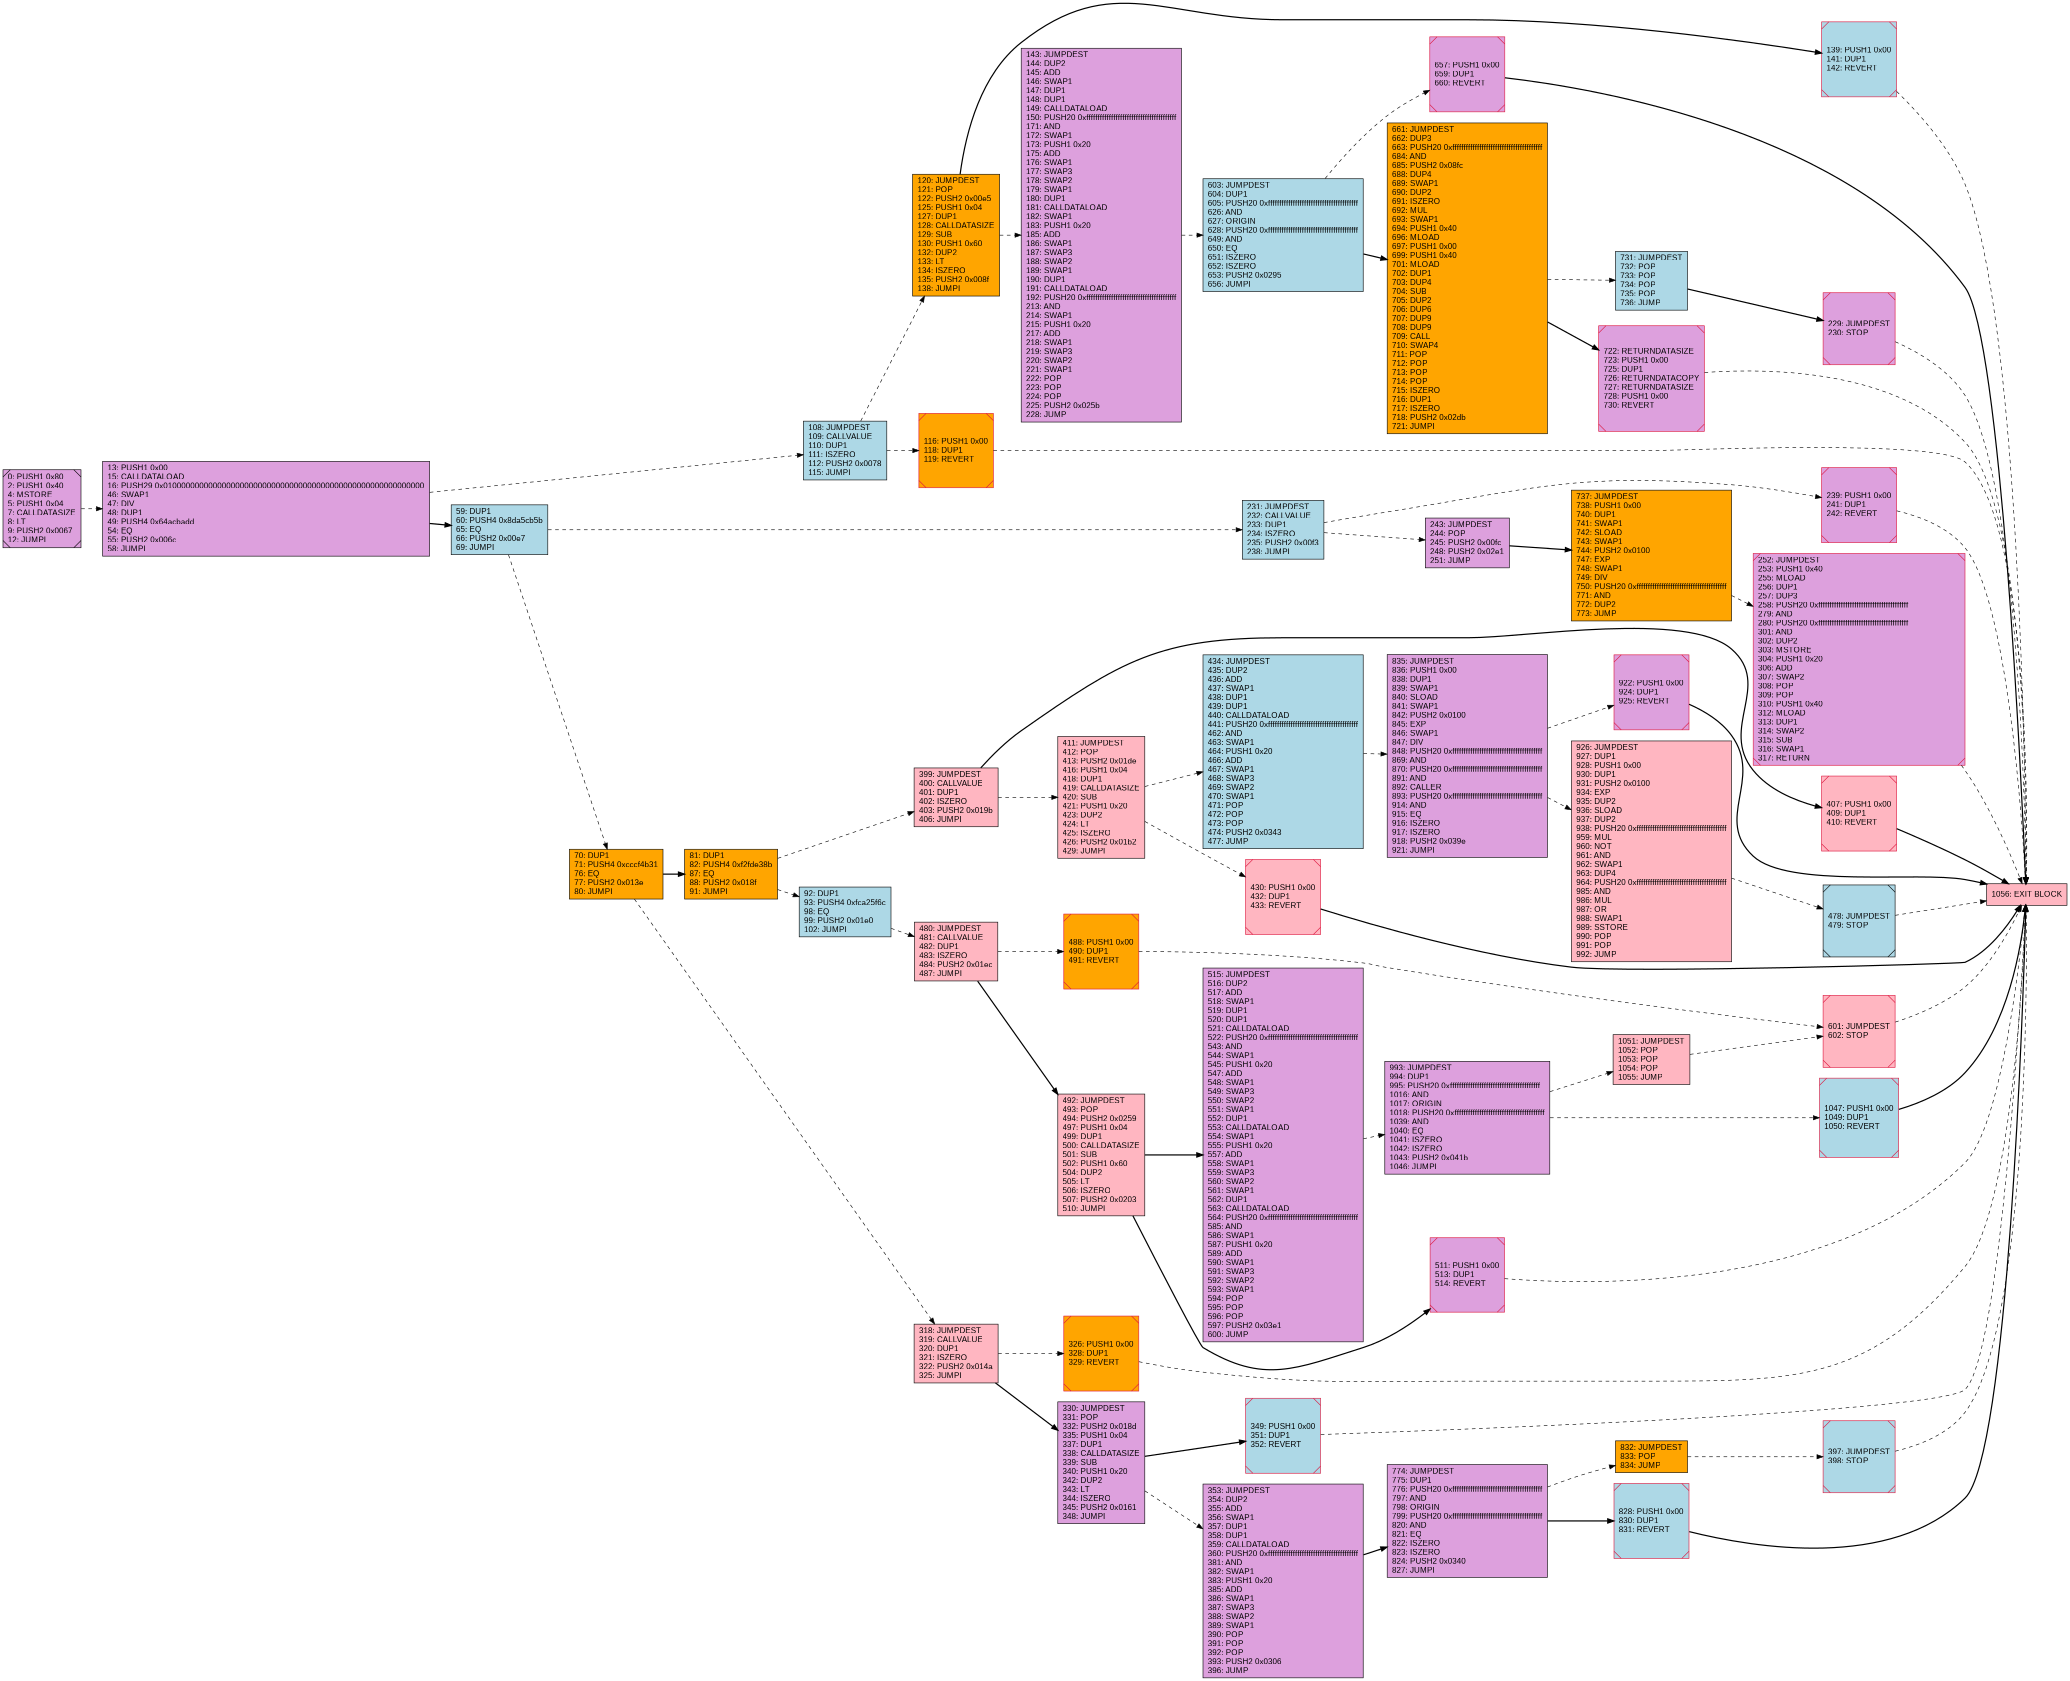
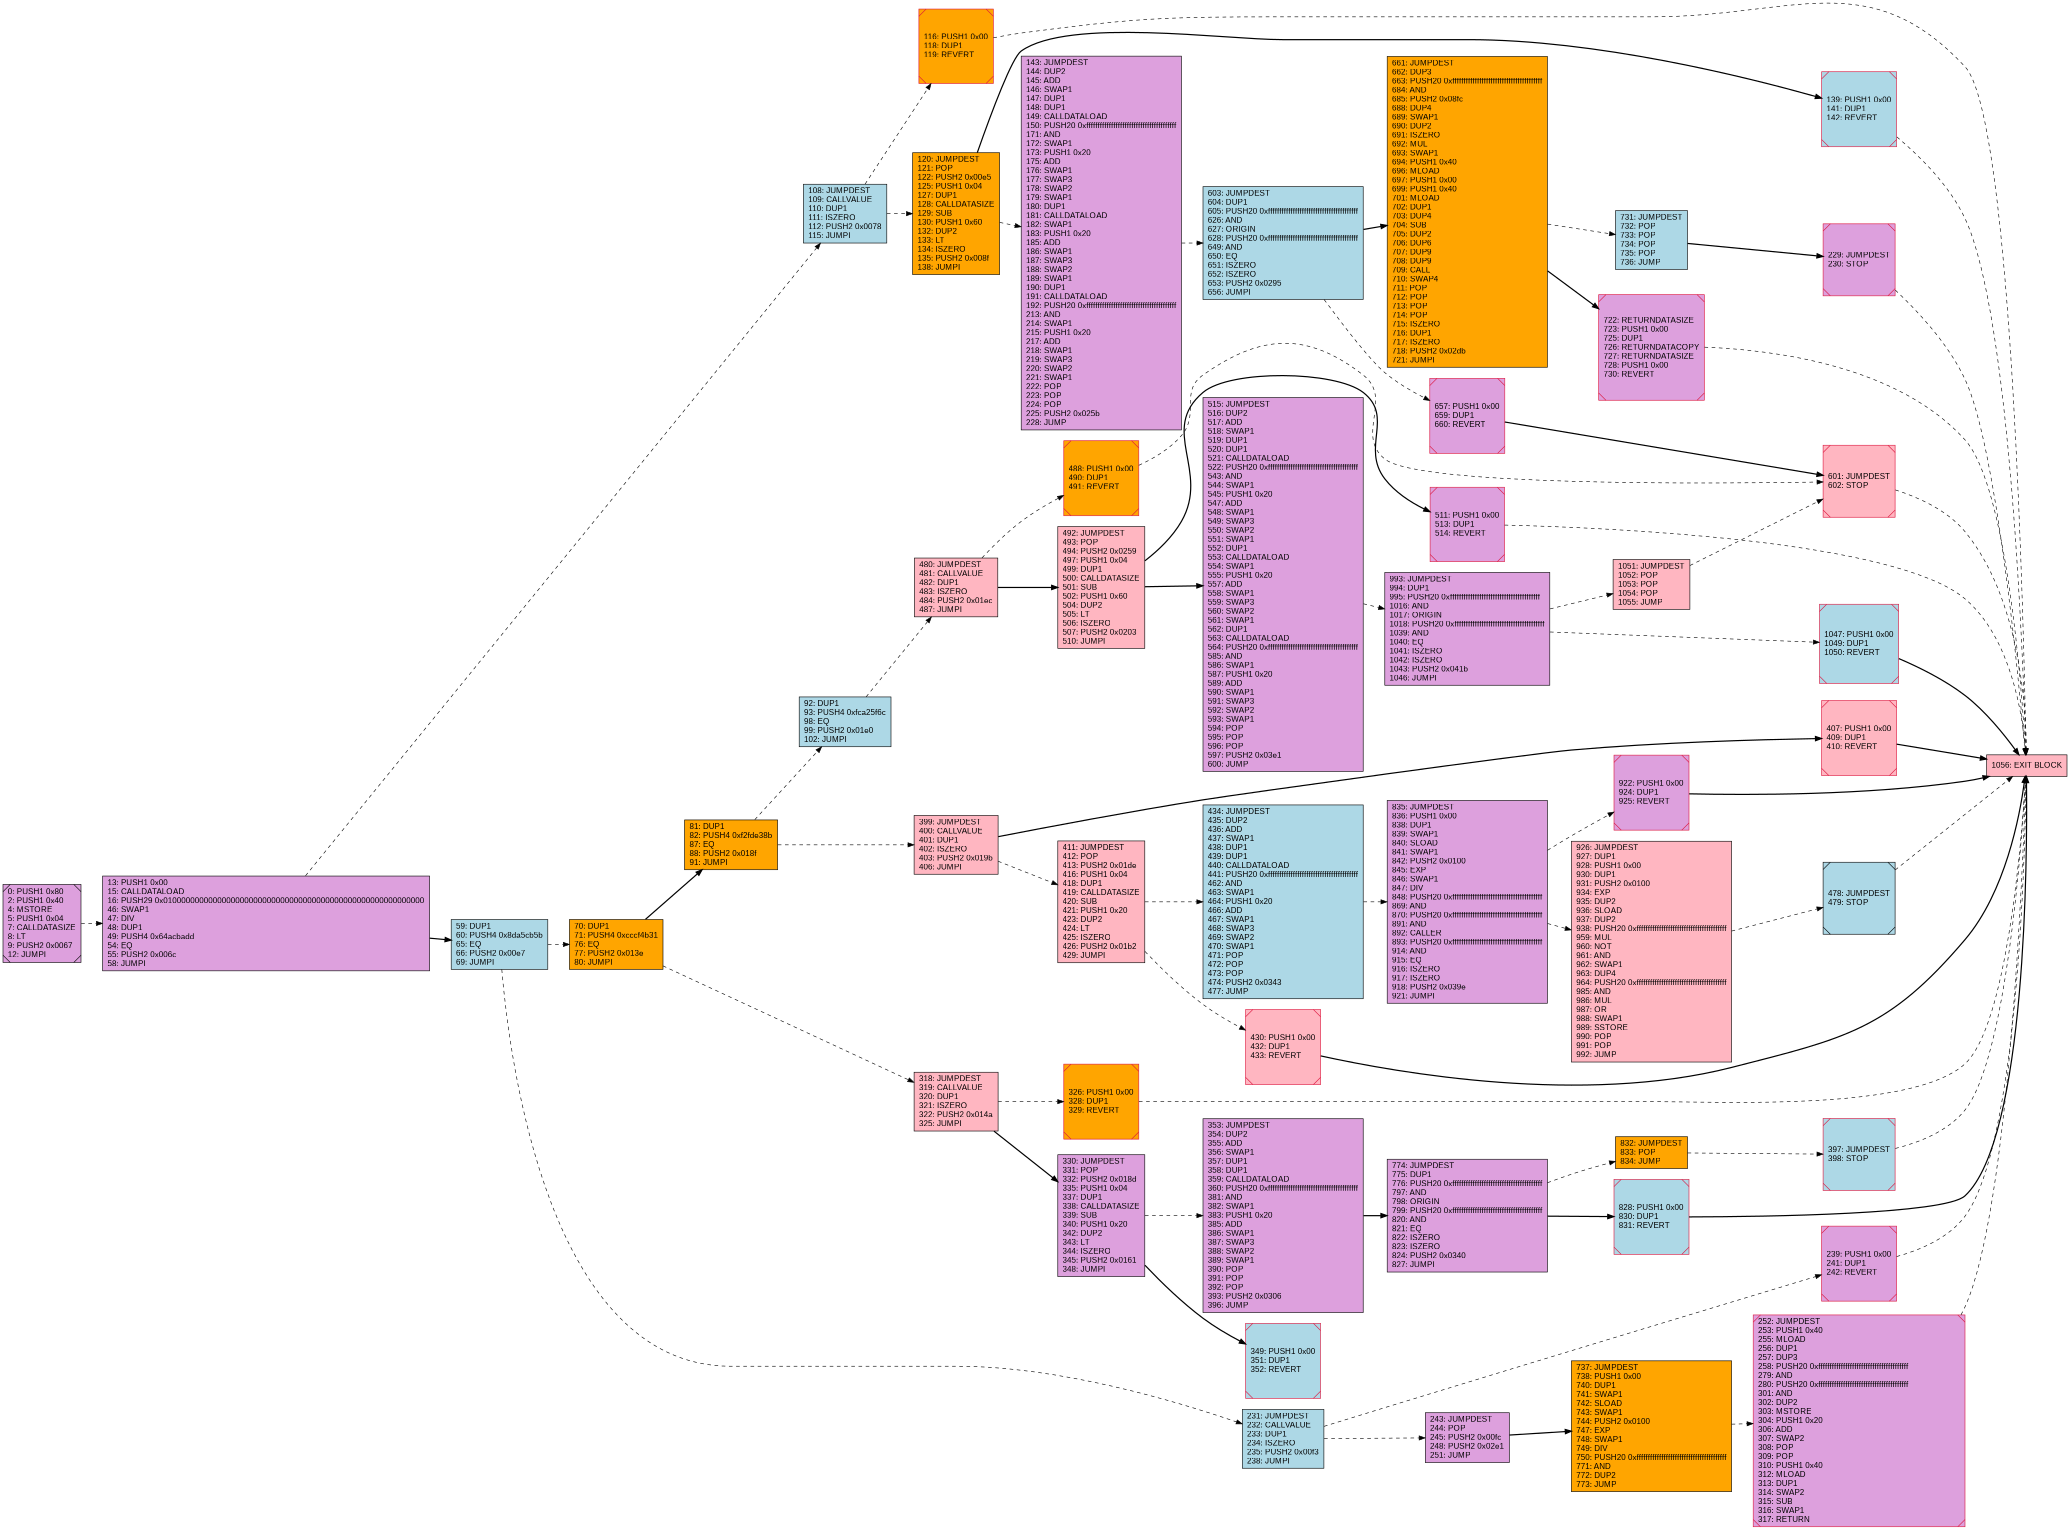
edge "657: PUSH1 0x00 659: DUP1 660: REVERT" -> "1056: EXIT BLOCK": now "657: PUSH1 0x00 659: DUP1 660: REVERT" -> "601: JUMPDEST 602: STOP"
edge "349: PUSH1 0x00 351: DUP1 352: REVERT" -> "1056: EXIT BLOCK": removed
